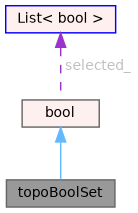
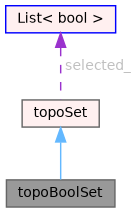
node "bool": label "bool" -> "topoSet"
